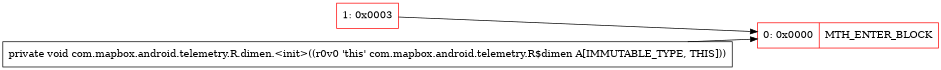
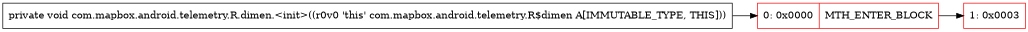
edge "1: 0x0003" -> "0: 0x0000": reversed
